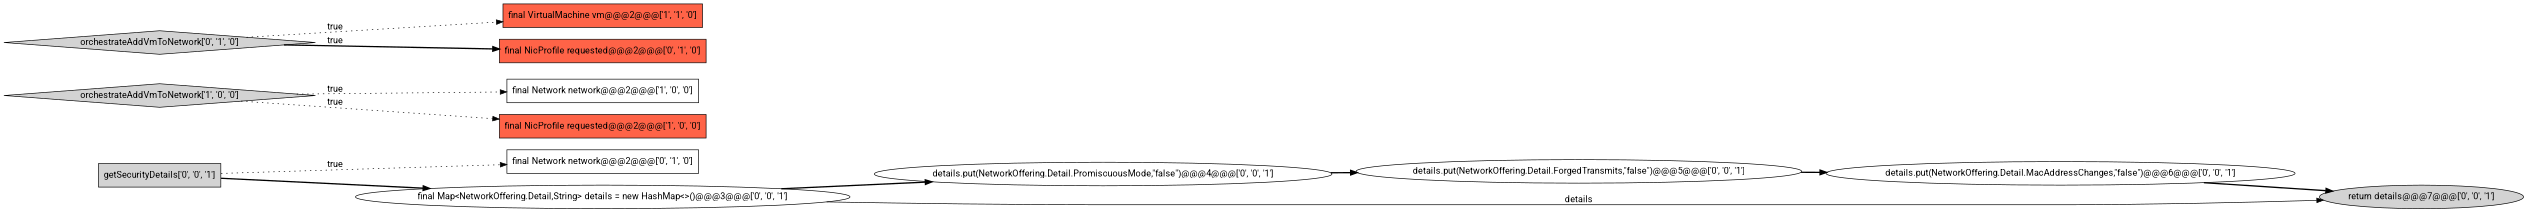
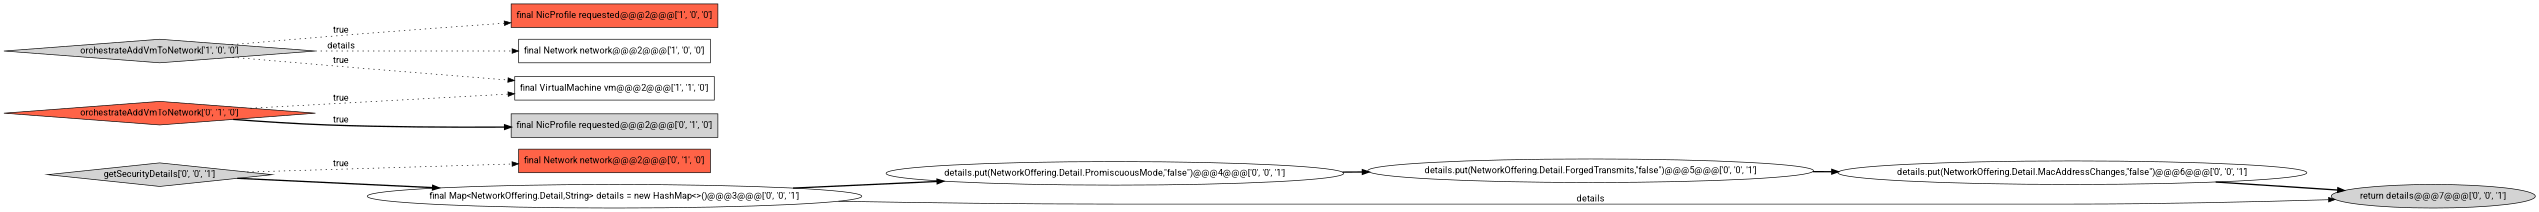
node "final VirtualMachine vm@@@2@@@['1', '1', '0']": fillcolor tomato -> white
node "orchestrateAddVmToNetwork['0', '1', '0']": fillcolor lightgray -> tomato
node "final NicProfile requested@@@2@@@['0', '1', '0']": fillcolor tomato -> lightgray
edge "orchestrateAddVmToNetwork['1', '0', '0']" -> "final VirtualMachine vm@@@2@@@['1', '1', '0']": added, label "true"
edge "orchestrateAddVmToNetwork['1', '0', '0']" -> "final Network network@@@2@@@['1', '0', '0']": label "true" -> "details"
node "final Network network@@@2@@@['0', '1', '0']": fillcolor white -> tomato
node "getSecurityDetails['0', '0', '1']": shape box -> diamond
